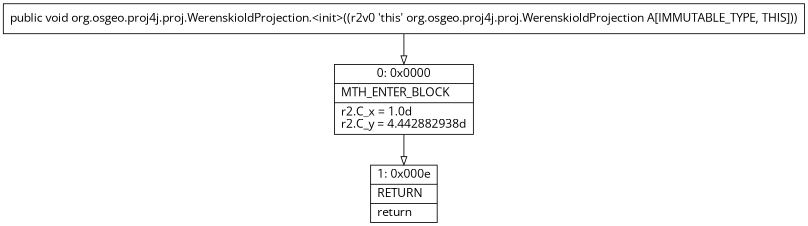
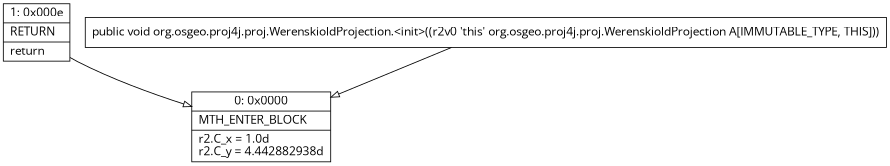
edge "0: 0x0000" -> "1: 0x000e": reversed
